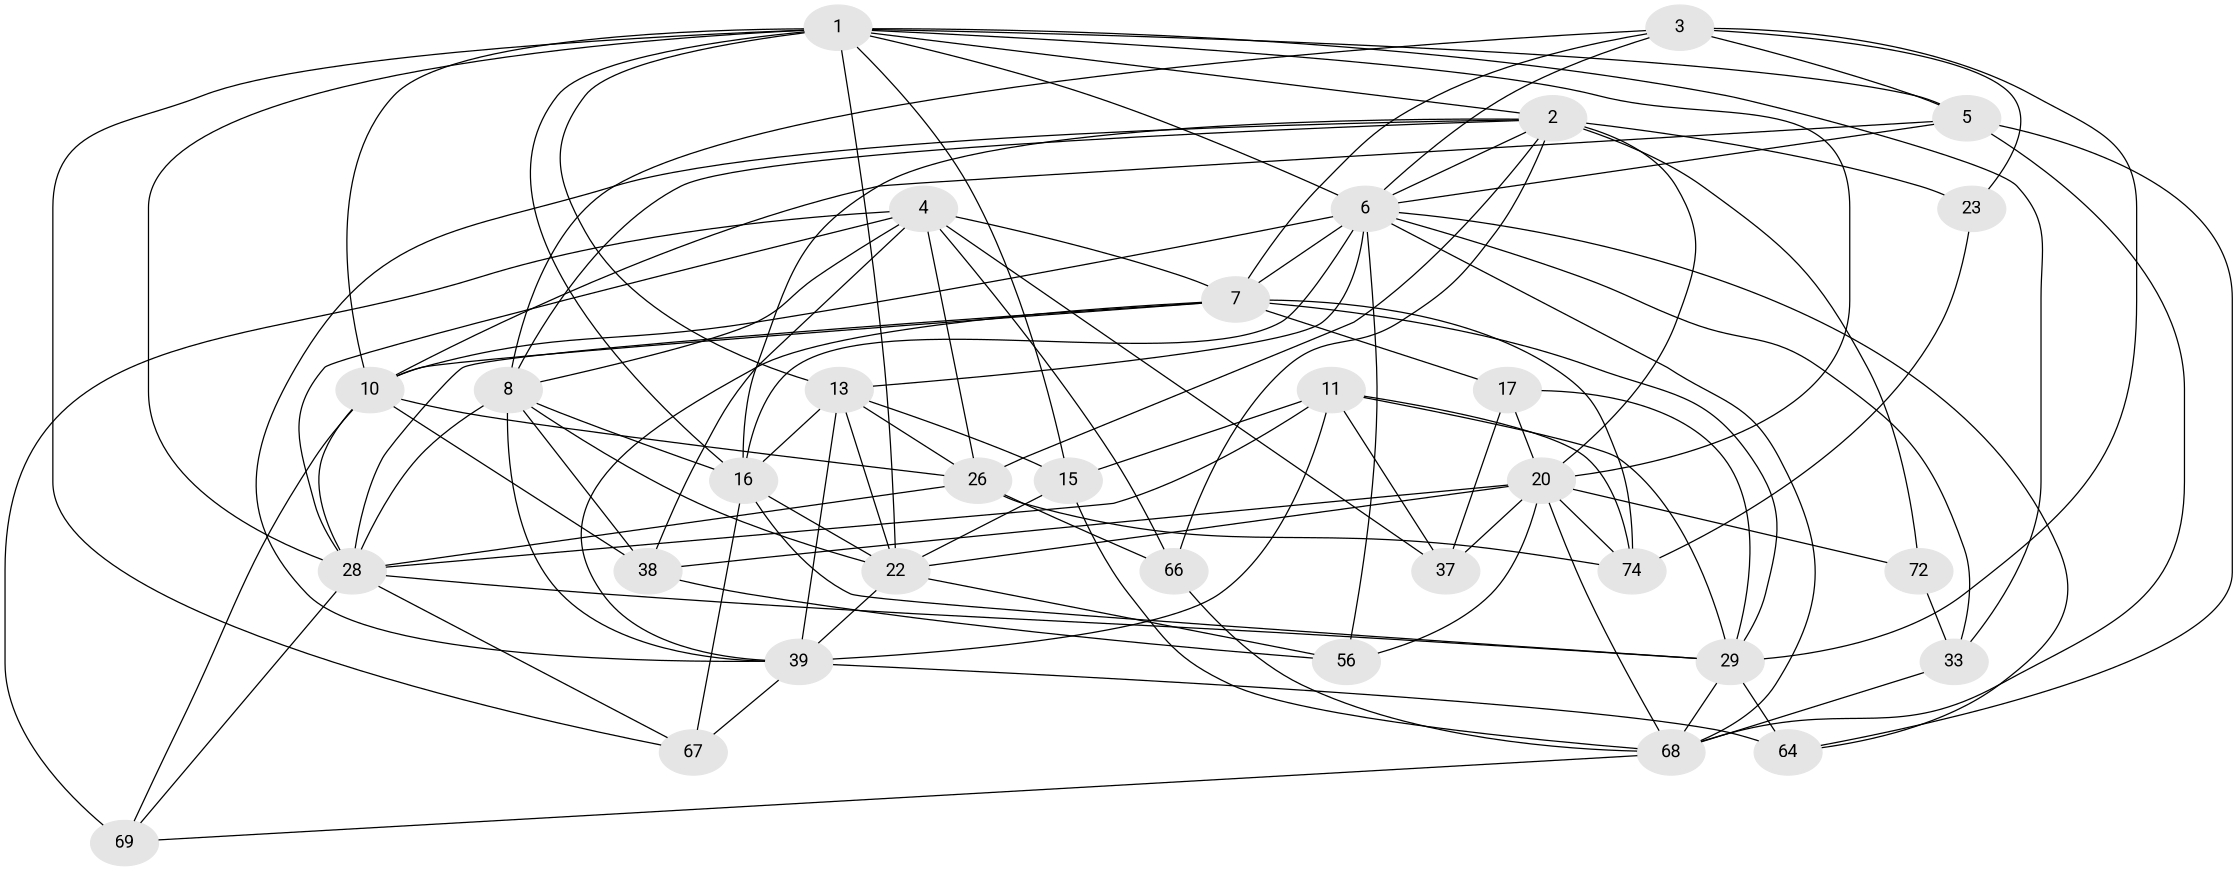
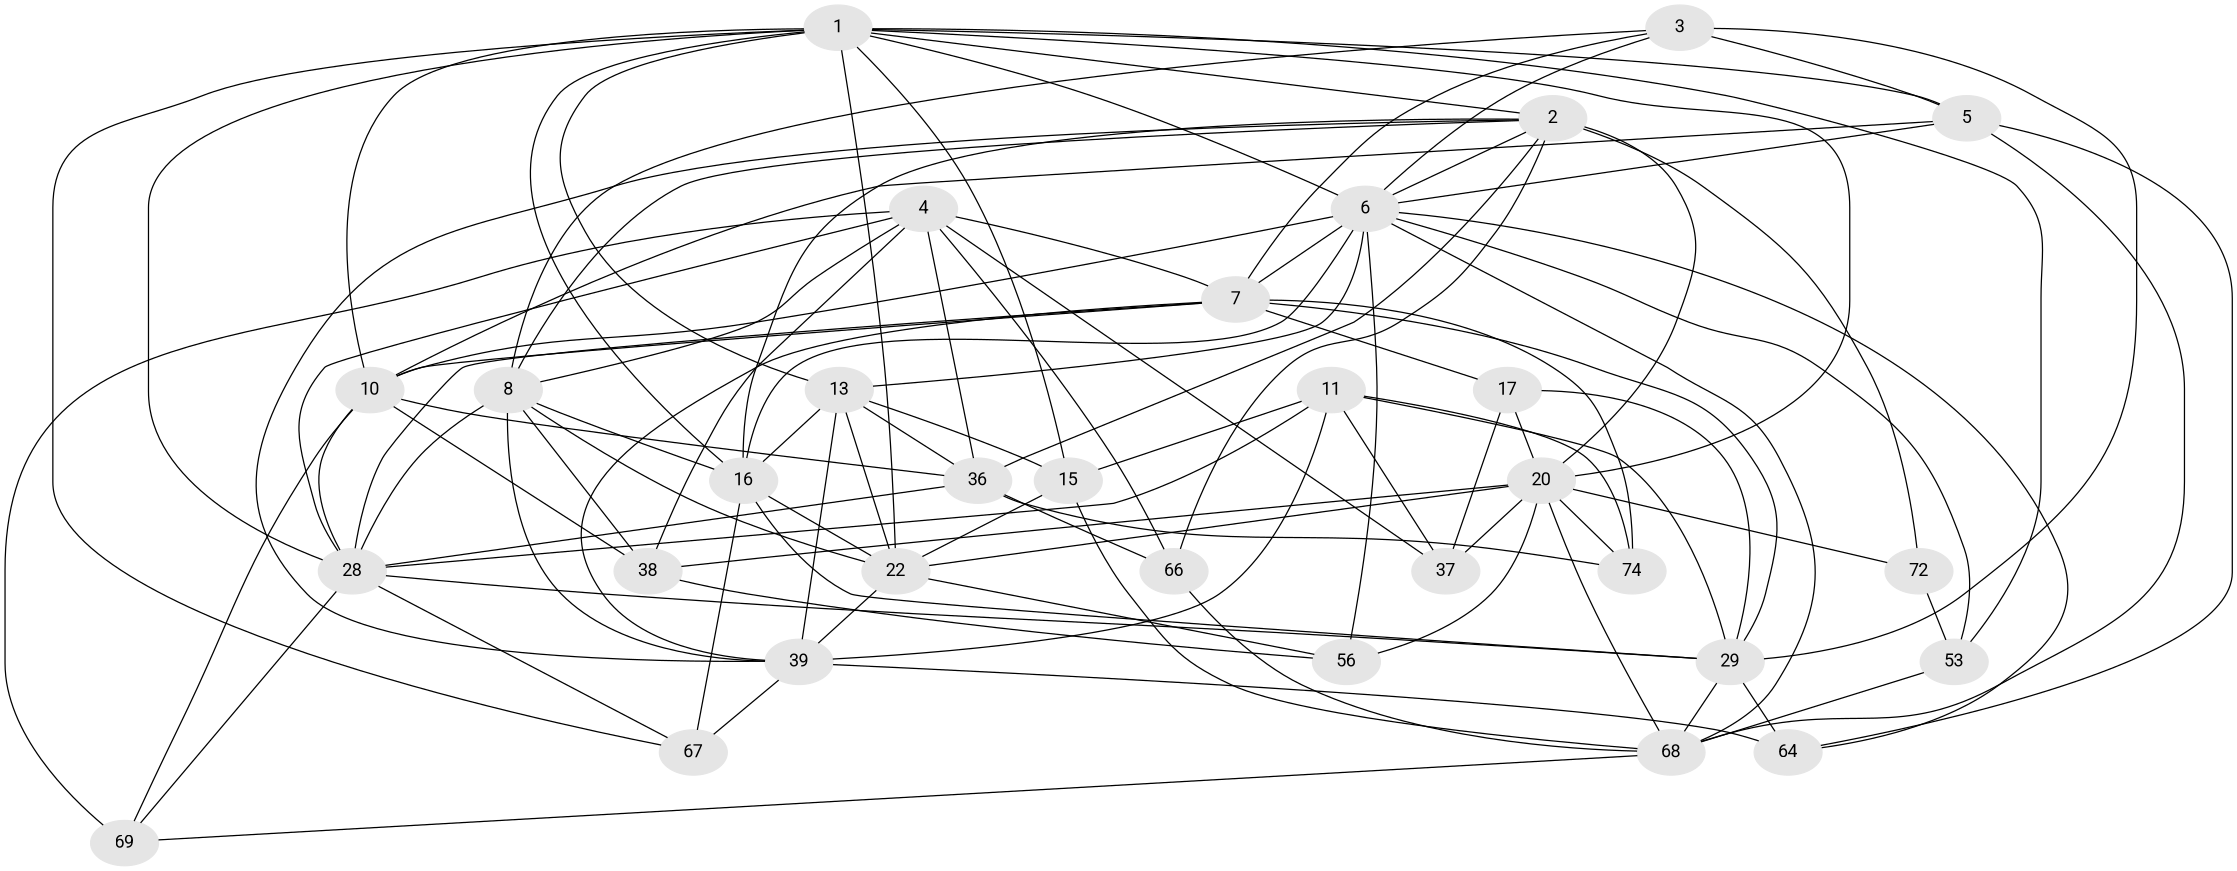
node "23": removed
node "26": label "26" -> "36"
node "33": label "33" -> "53"
